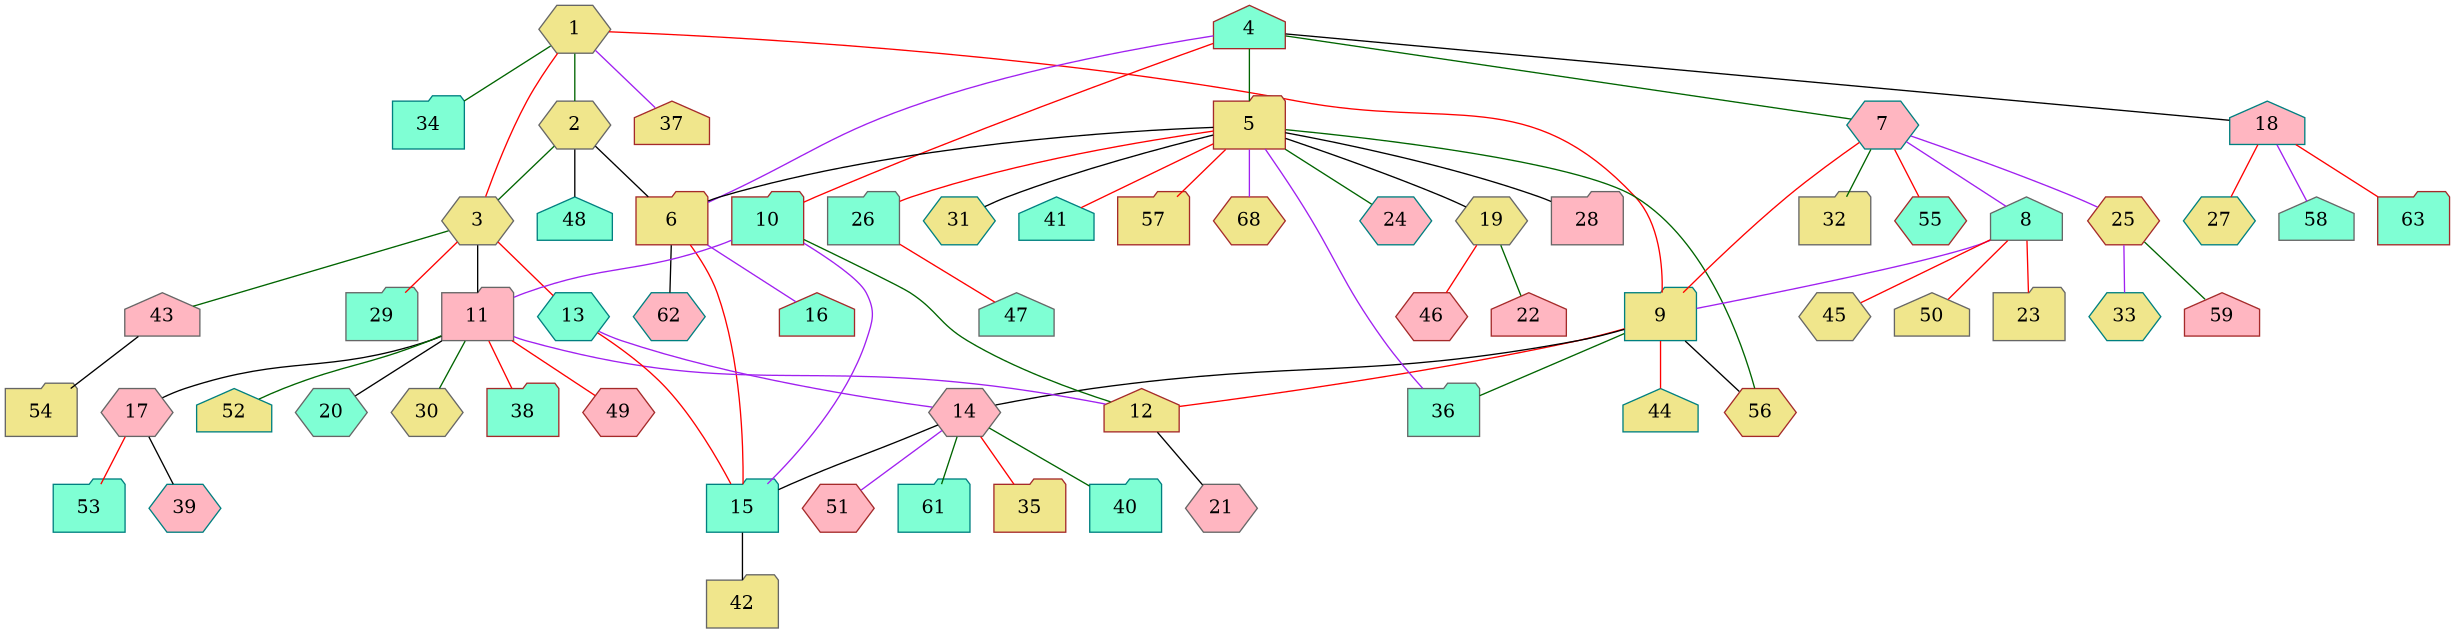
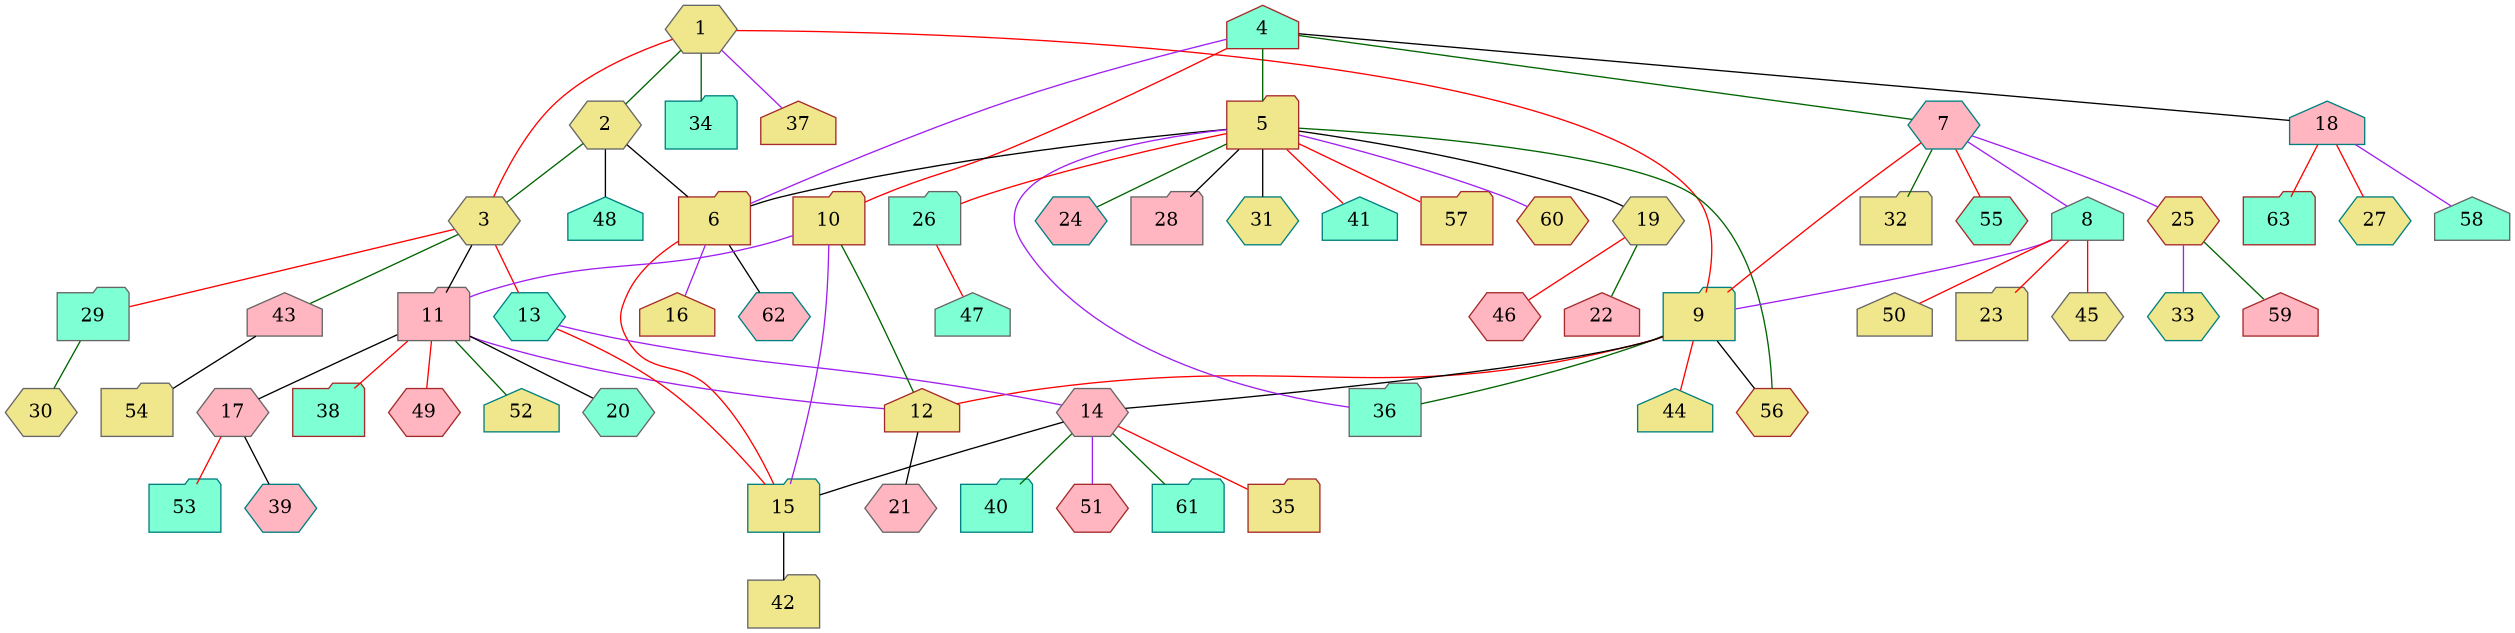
node "10": fillcolor aquamarine -> khaki
node "68": label "68" -> "60"
node "16": fillcolor aquamarine -> khaki
edge "11" -- "30": now "29" -- "30"
node "15": fillcolor aquamarine -> khaki
